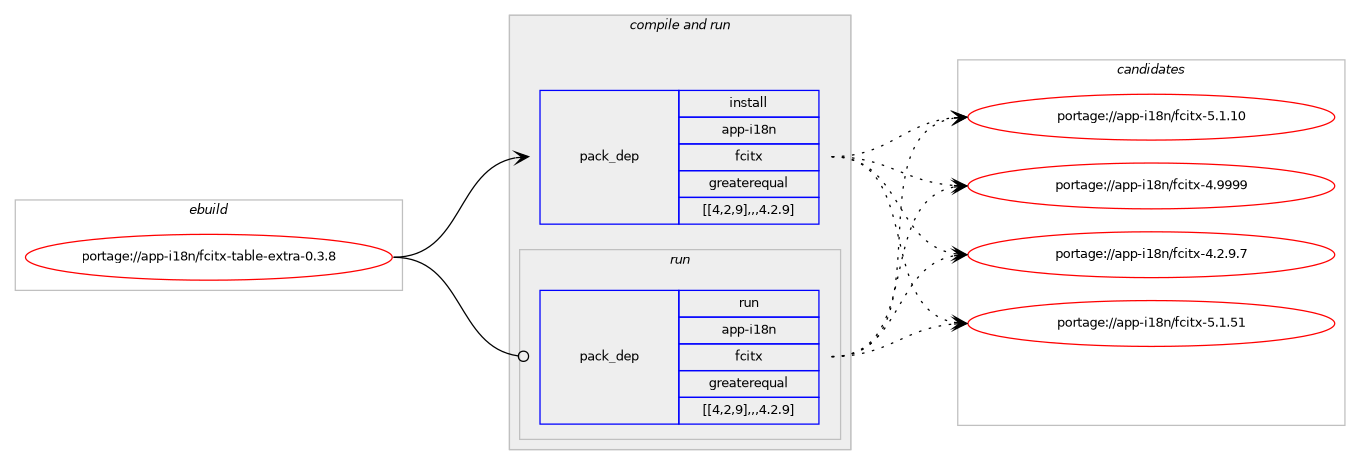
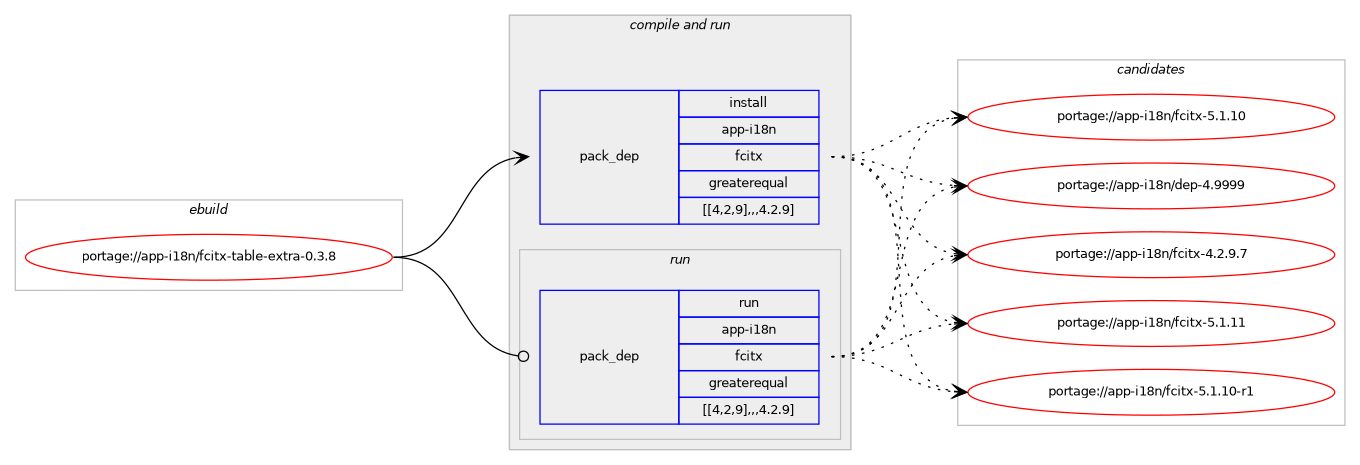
node "portage://app-i18n/fcitx-4.9999": label "portage://app-i18n/fcitx-4.9999" -> "portage://app-i18n/dep-4.9999"
node "portage://app-i18n/fcitx-5.1.51": label "portage://app-i18n/fcitx-5.1.51" -> "portage://app-i18n/fcitx-5.1.11"
node "portage://app-i18n/fcitx-5.1.10-r1": added
